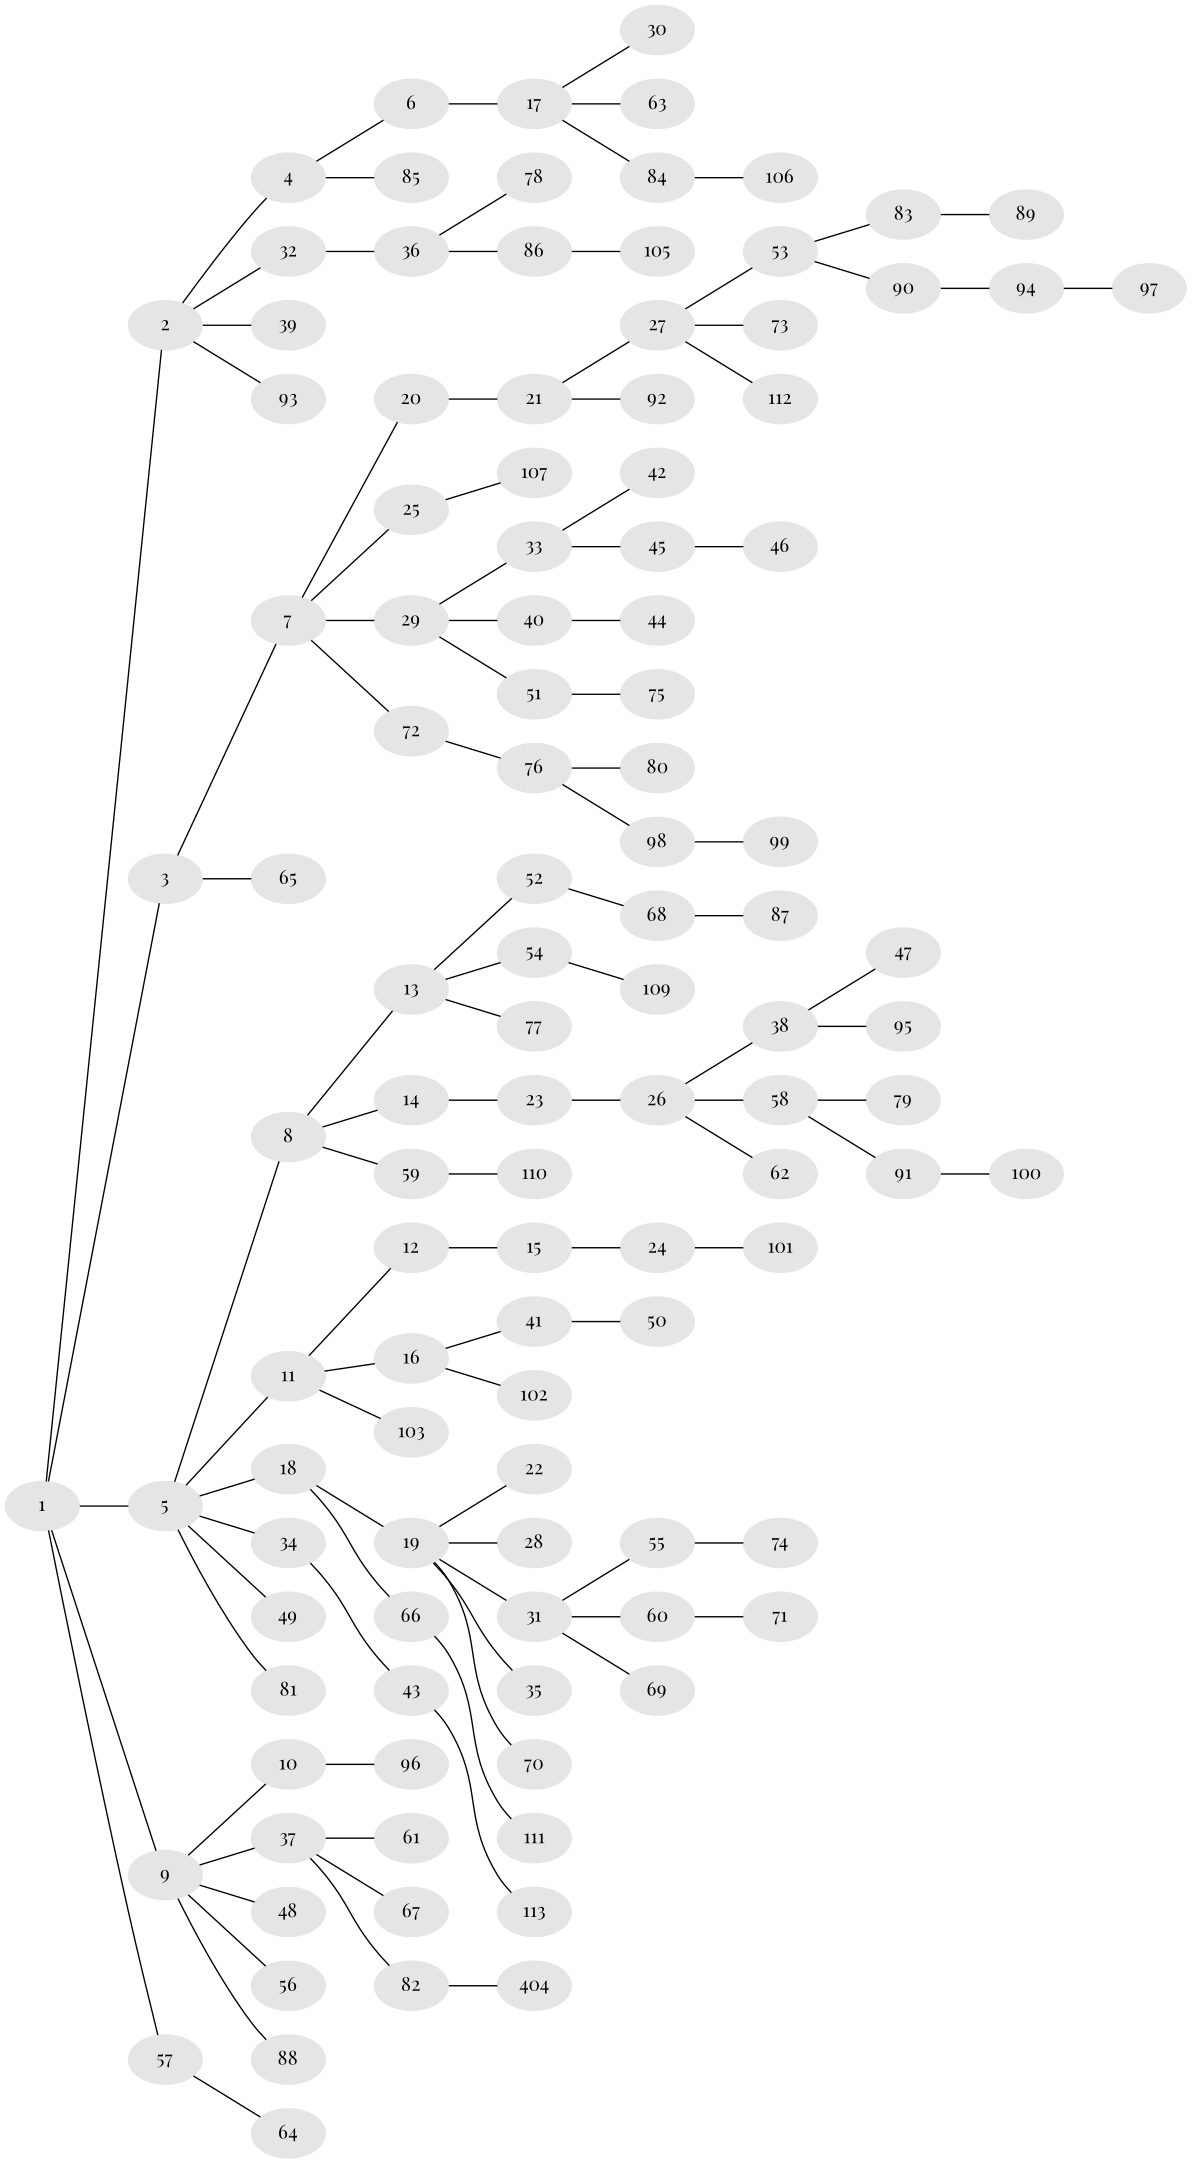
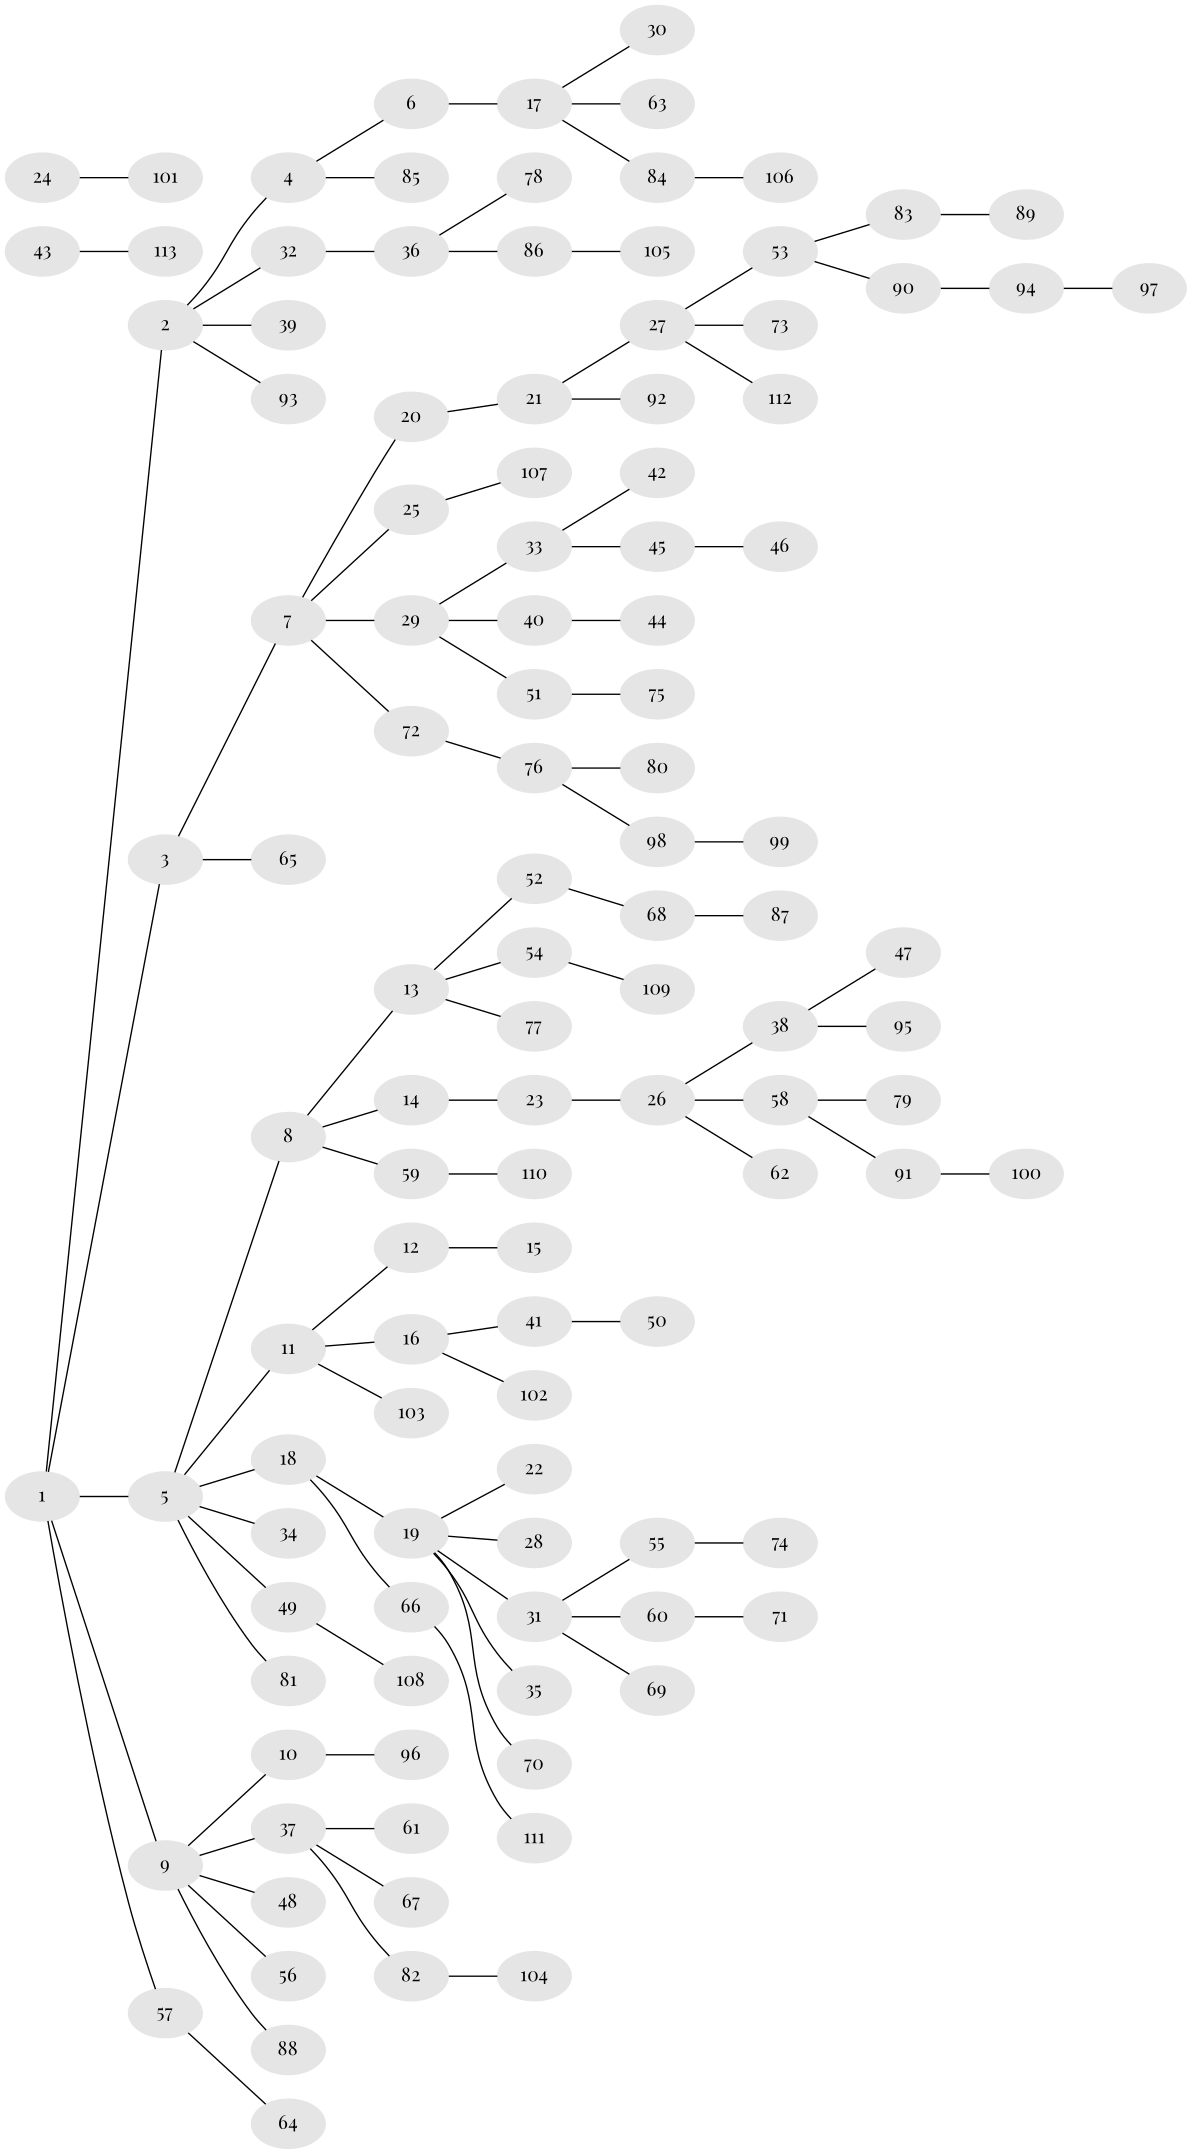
edge "15" -- "24": removed
edge "34" -- "43": removed
node "108": added
node "404": label "404" -> "104"
